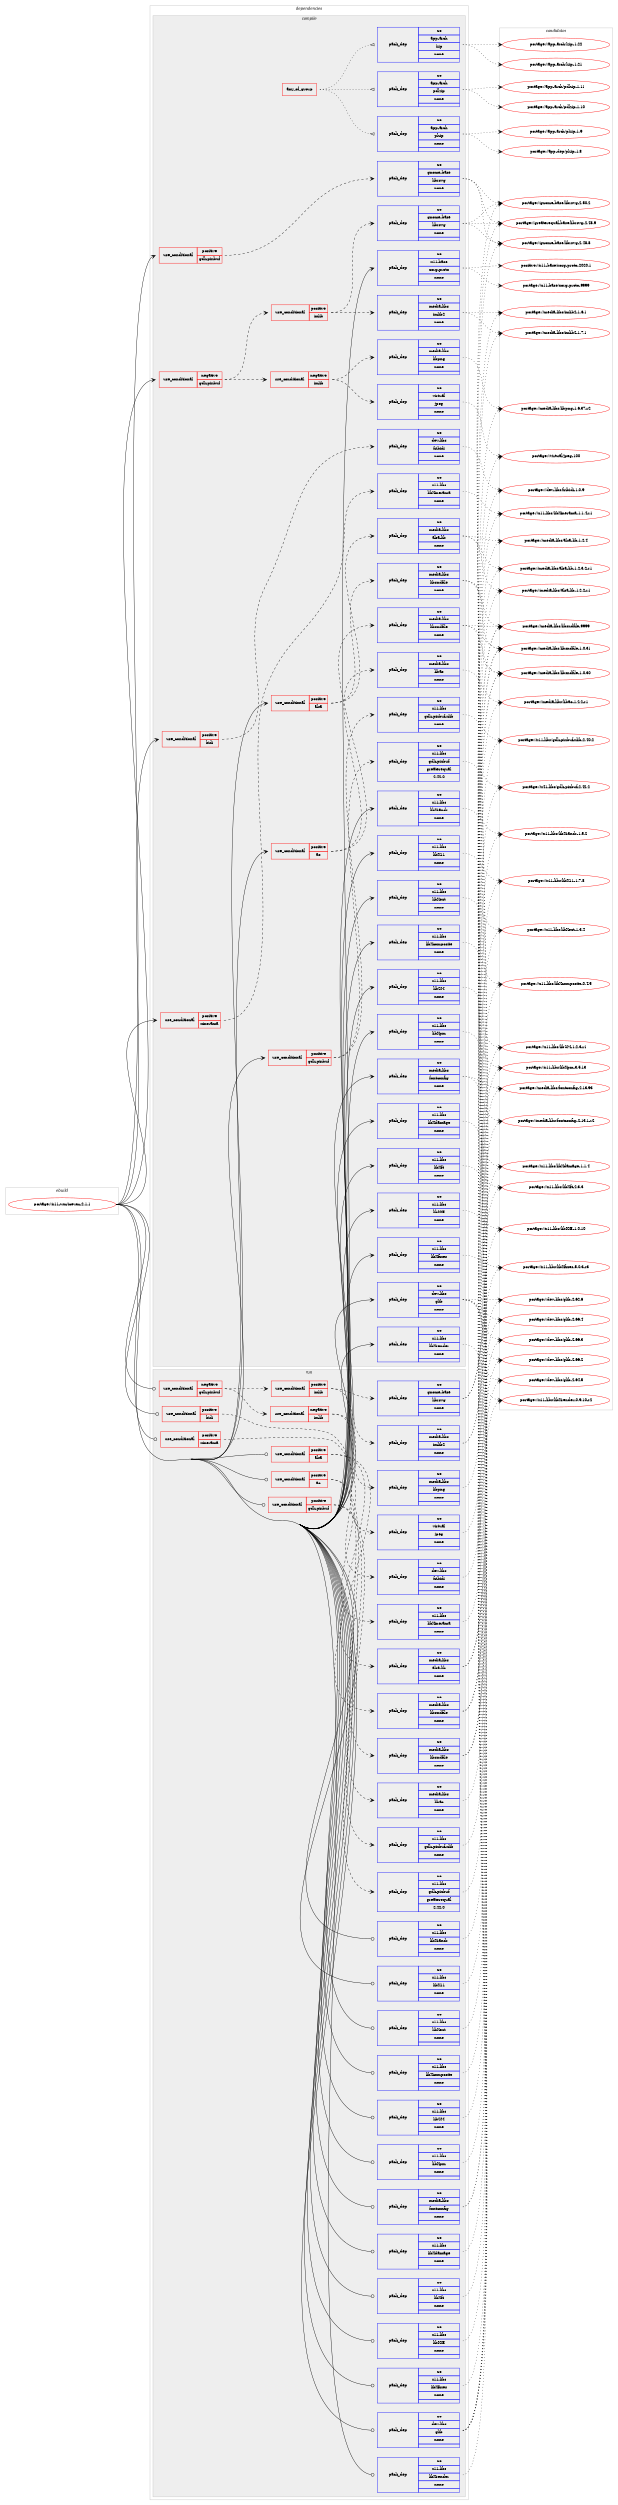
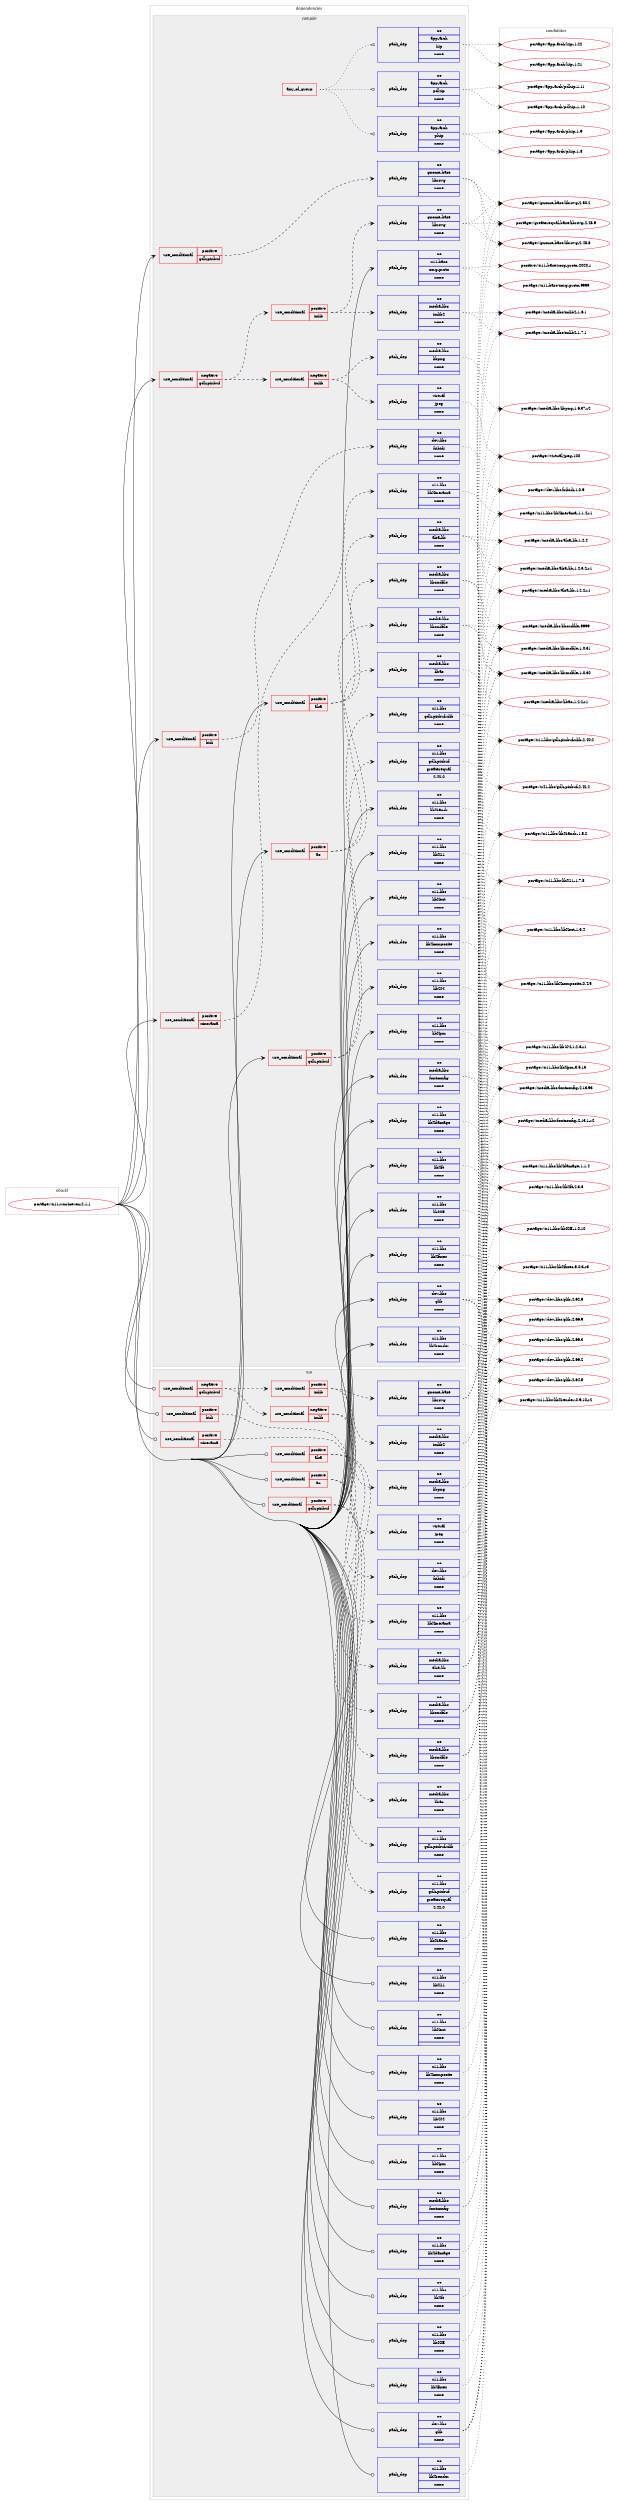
node "portage://app-dep/plzip-1.8": label "portage://app-dep/plzip-1.8" -> "portage://app-arch/plzip-1.8"
node "portage://dev-libs/glib-2.66.4": label "portage://dev-libs/glib-2.66.4" -> "portage://dev-libs/glib-2.66.9"
